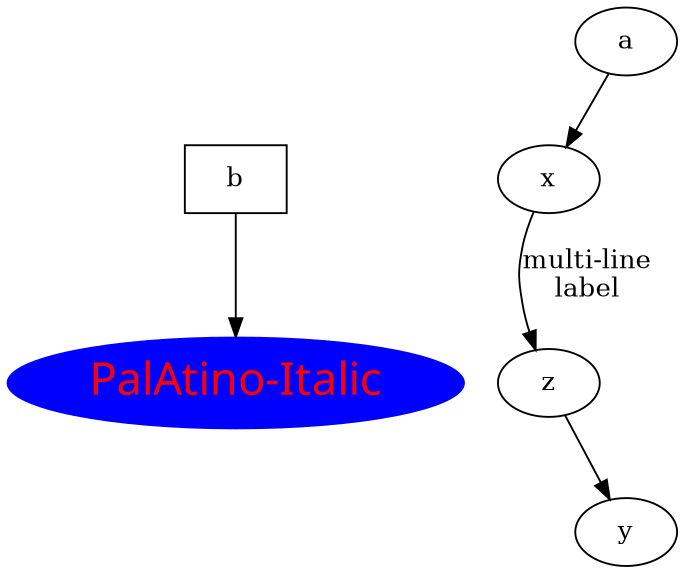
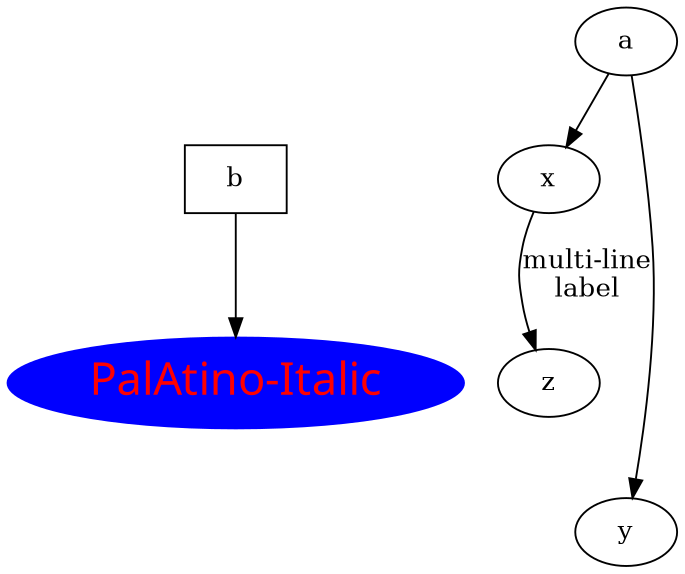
edge "z" -> "y": now "a" -> "y"
